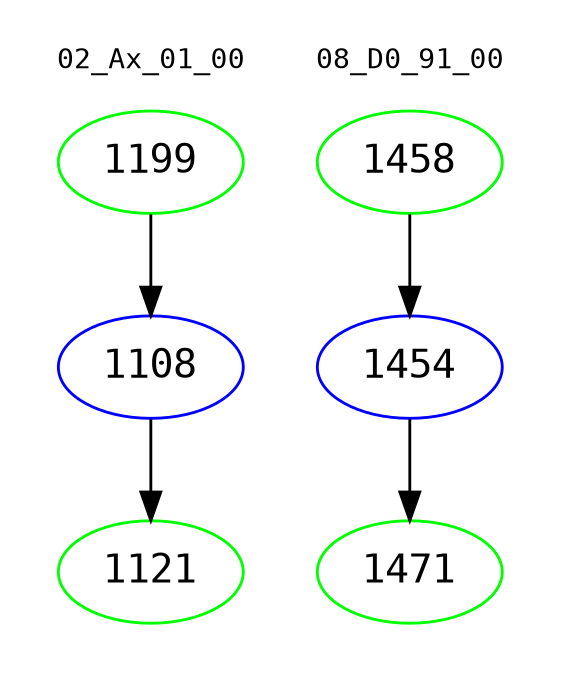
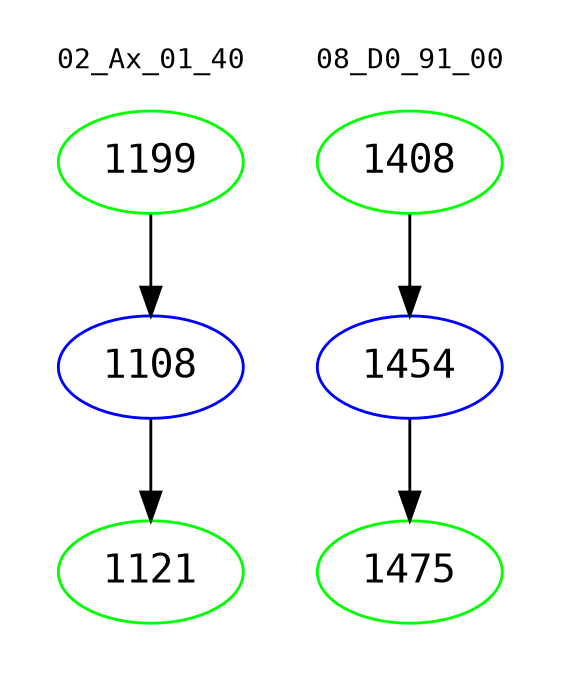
cluster "02_Ax_01_00": label "02_Ax_01_00" -> "02_Ax_01_40"
node "1458": label "1458" -> "1408"
node "1471": label "1471" -> "1475"
